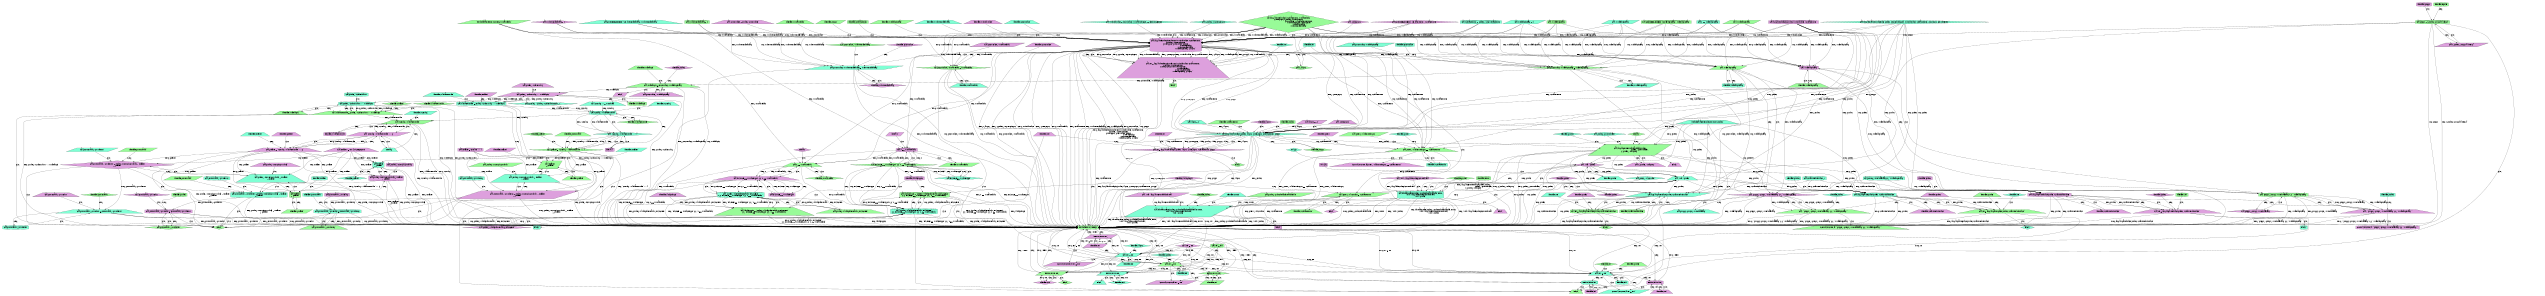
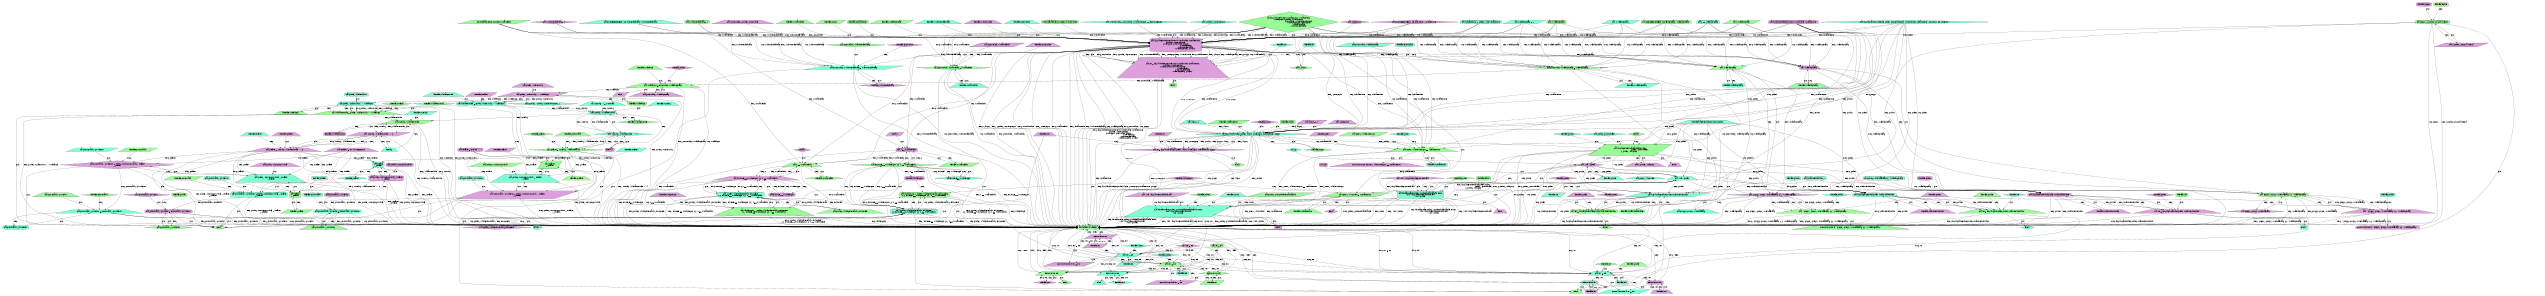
node "(MethodParameterIn,UWORD8 u1_is_idr_slice)": added
edge "(Call,x_offset *= YUV420SP_FACTOR)" -> "(Call,ps_dec->s_cur_pic.pu1_buf3 + x_offset + y_offset)": removed, label "DDG: x_offset"
node "(Call,ps_trns_addr->pu1_mb_u)": fillcolor plum -> palegreen
